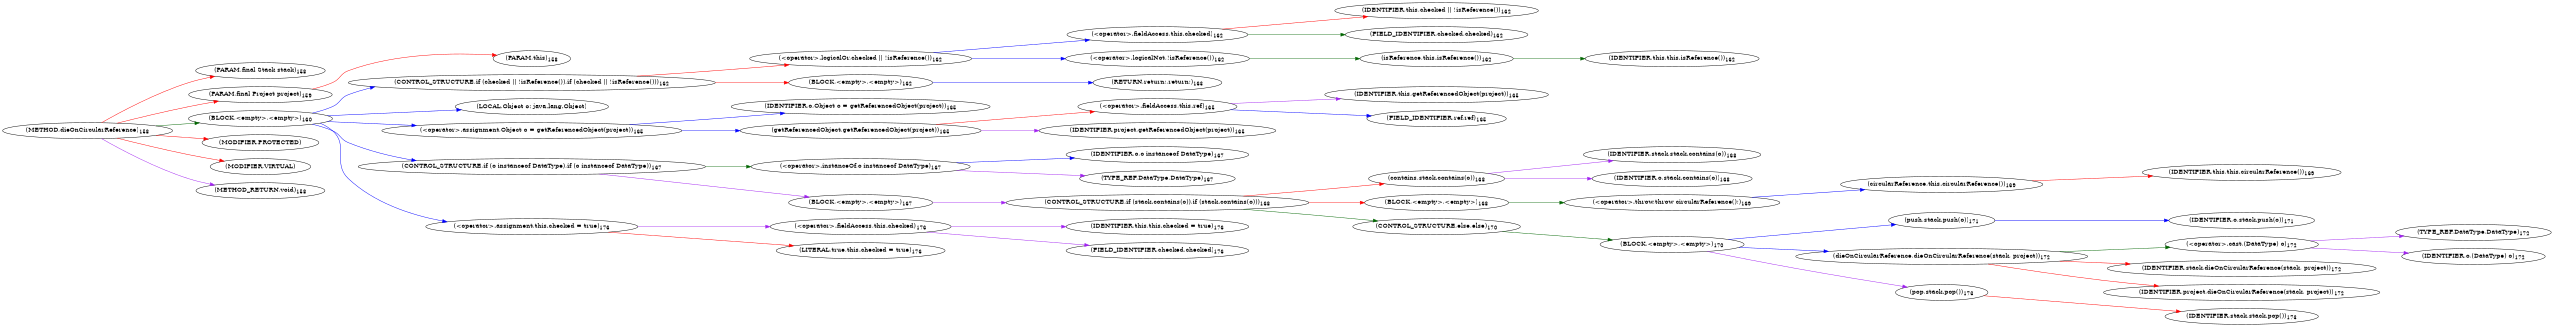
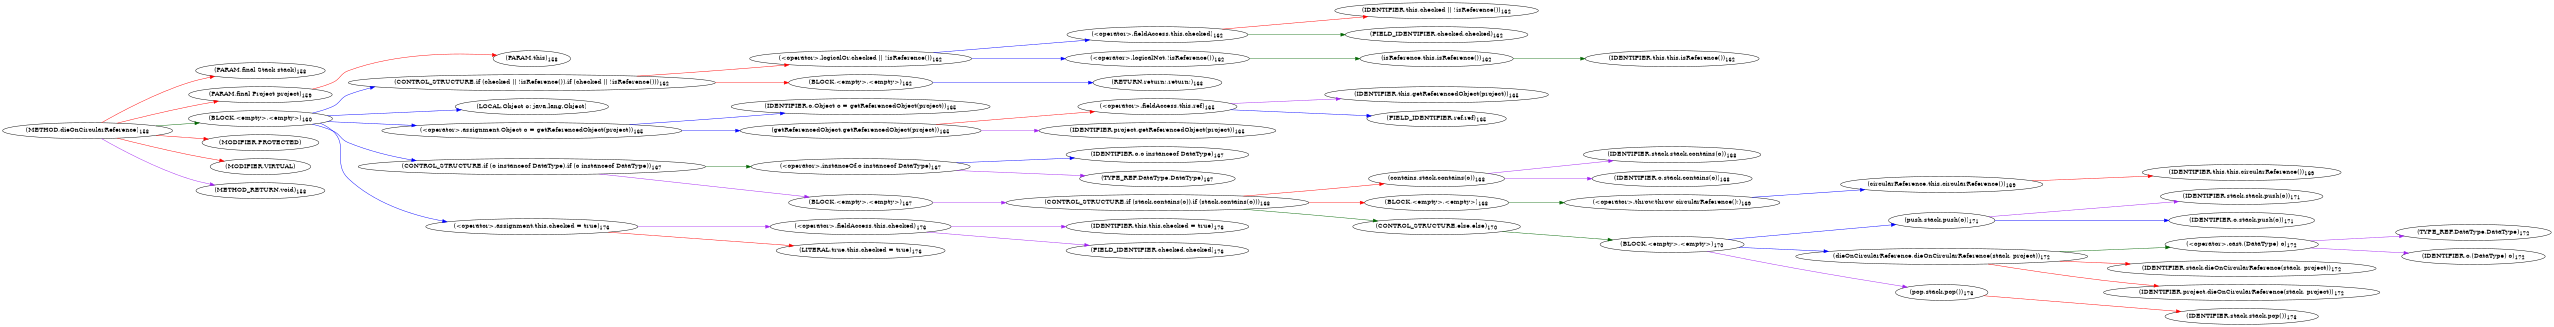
node "(IDENTIFIER,stack,stack.push(o))": added
